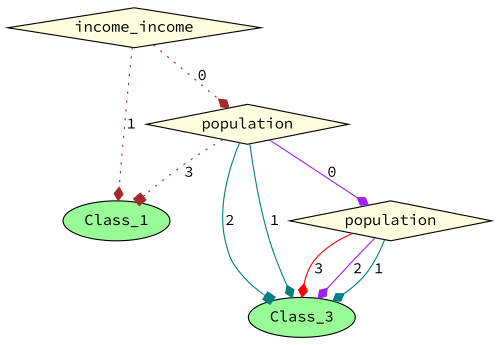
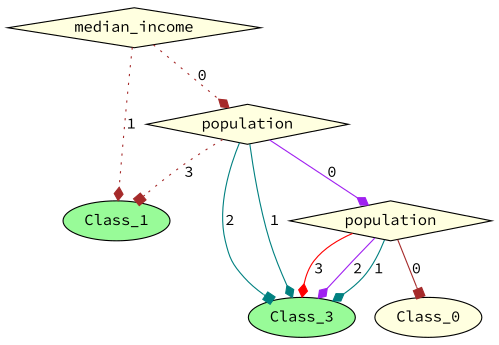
node "income_income": label "income_income" -> "median_income"
node "Class_0": added
